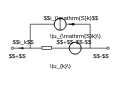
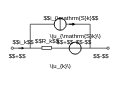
node "$$R_k$$": added
